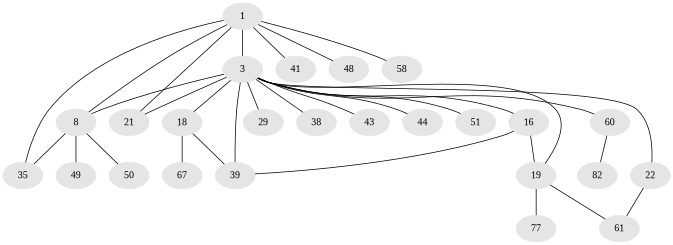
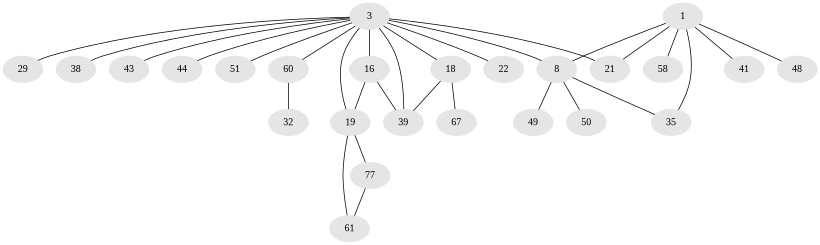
edge "1" -- "3": removed
node "82": label "82" -> "32"
edge "22" -- "61": now "77" -- "61"
